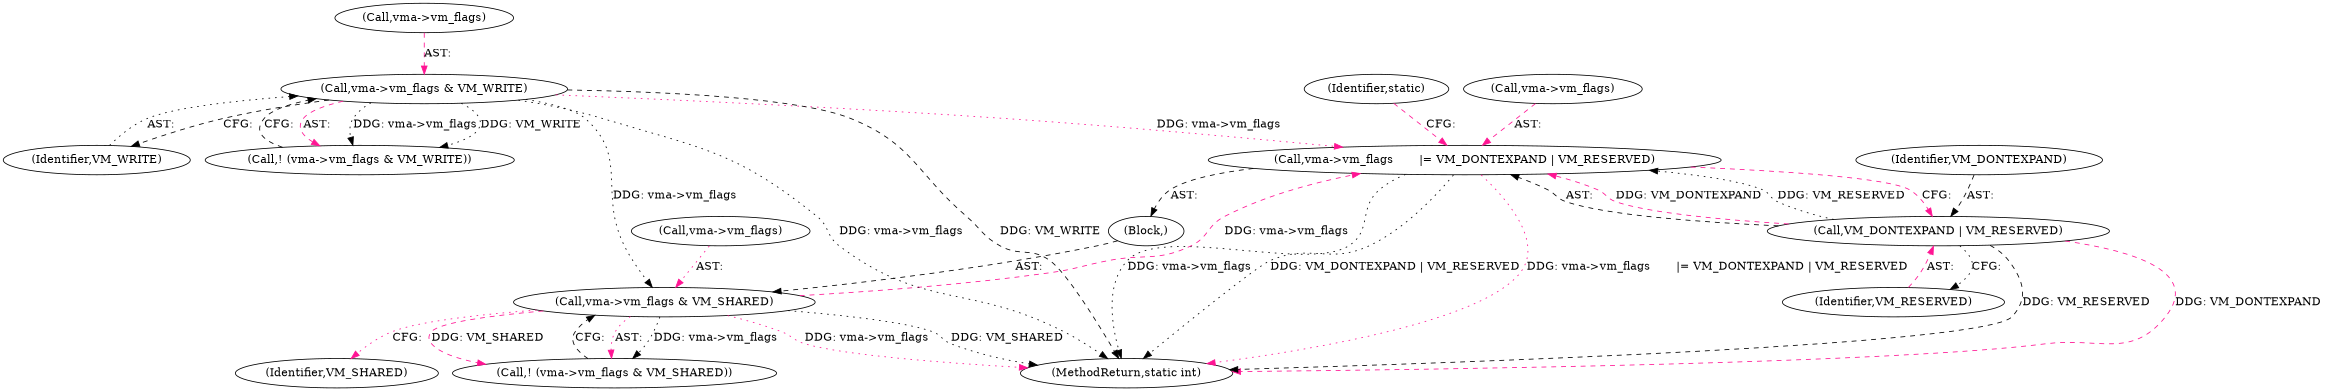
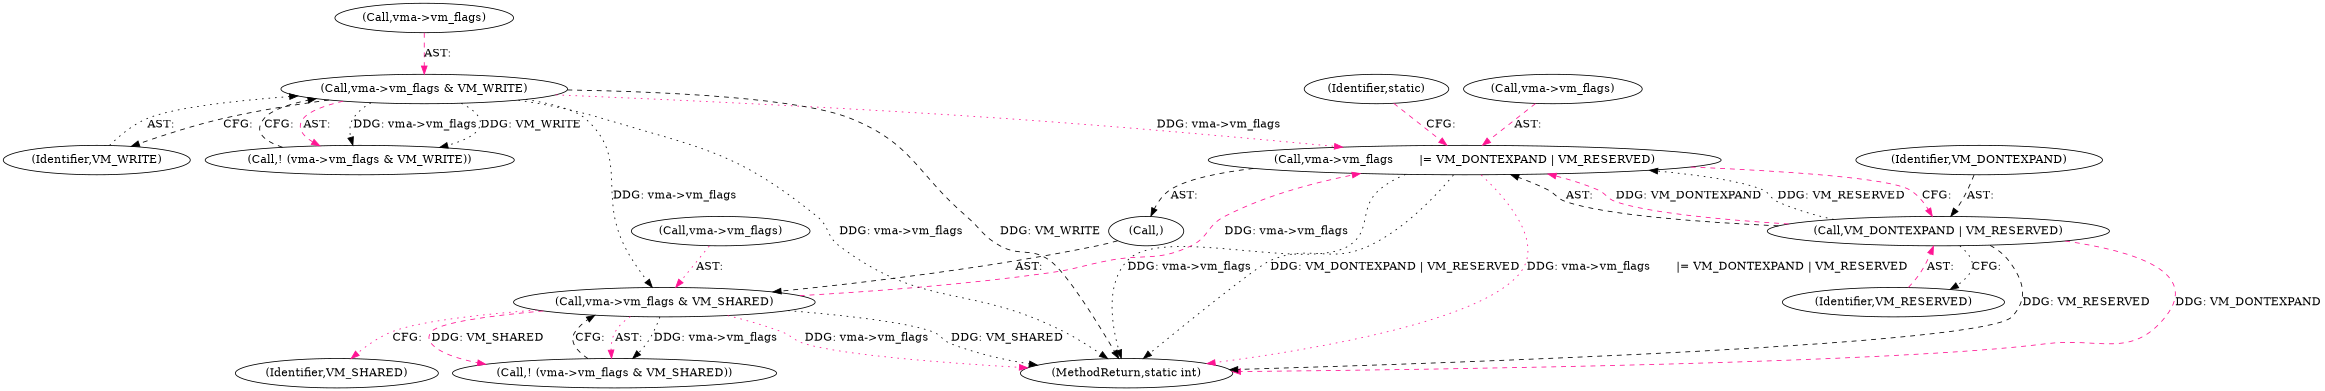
node "(Block,)": label "(Block,)" -> "(Call,)"
